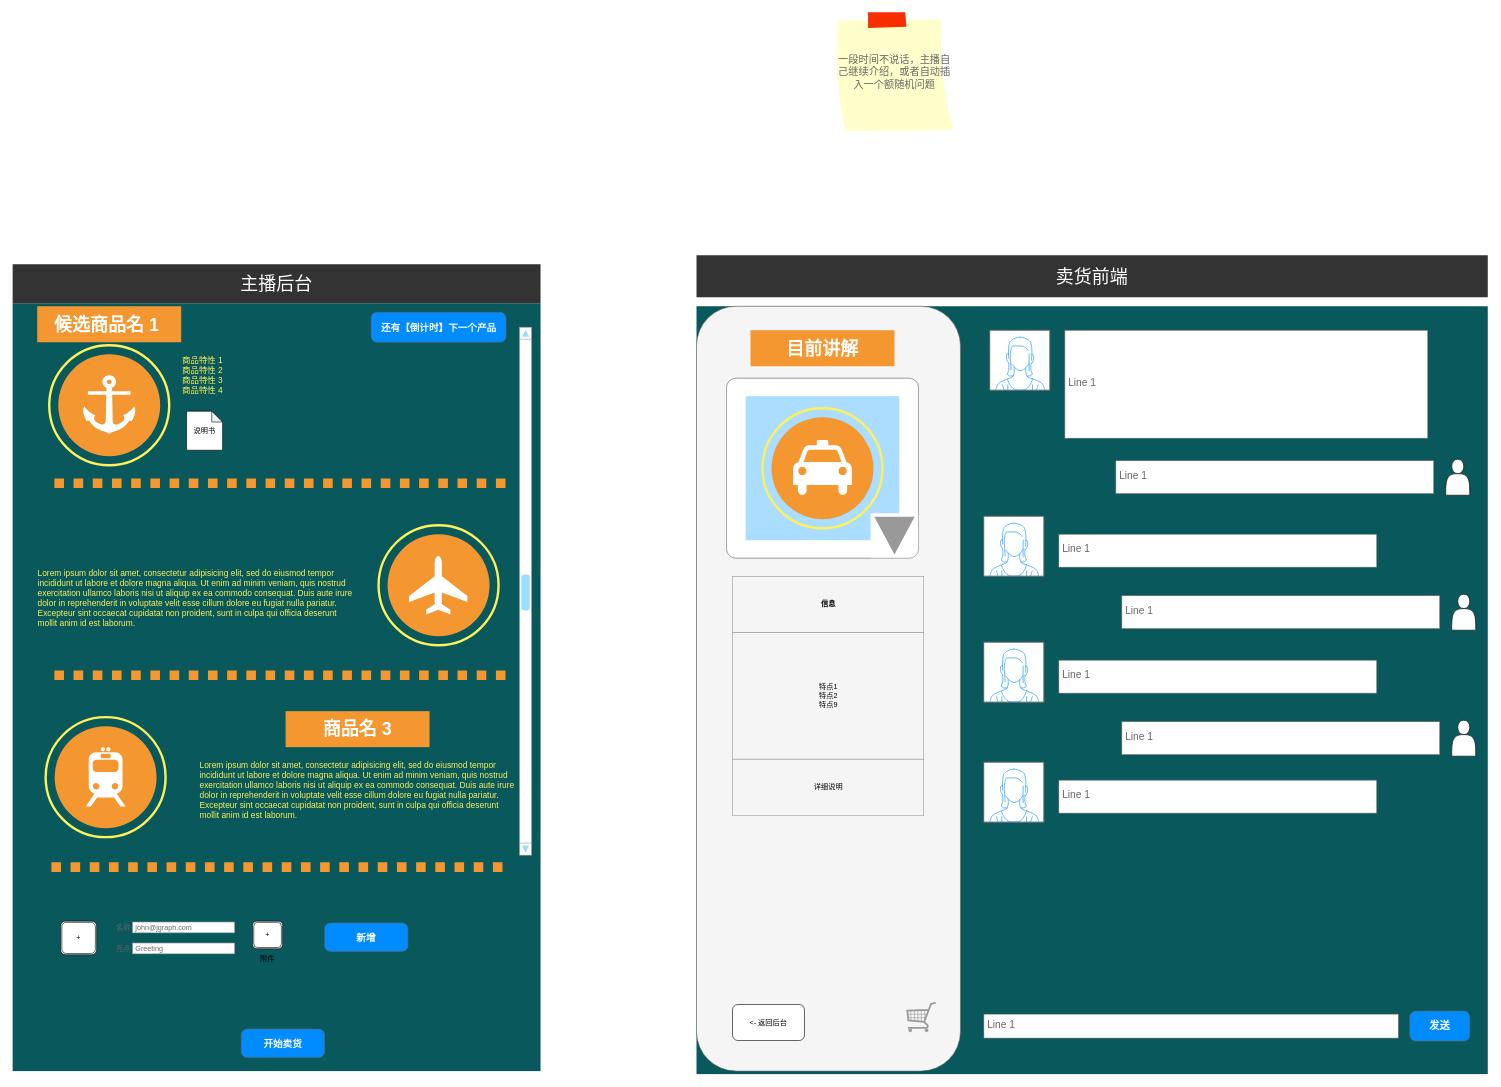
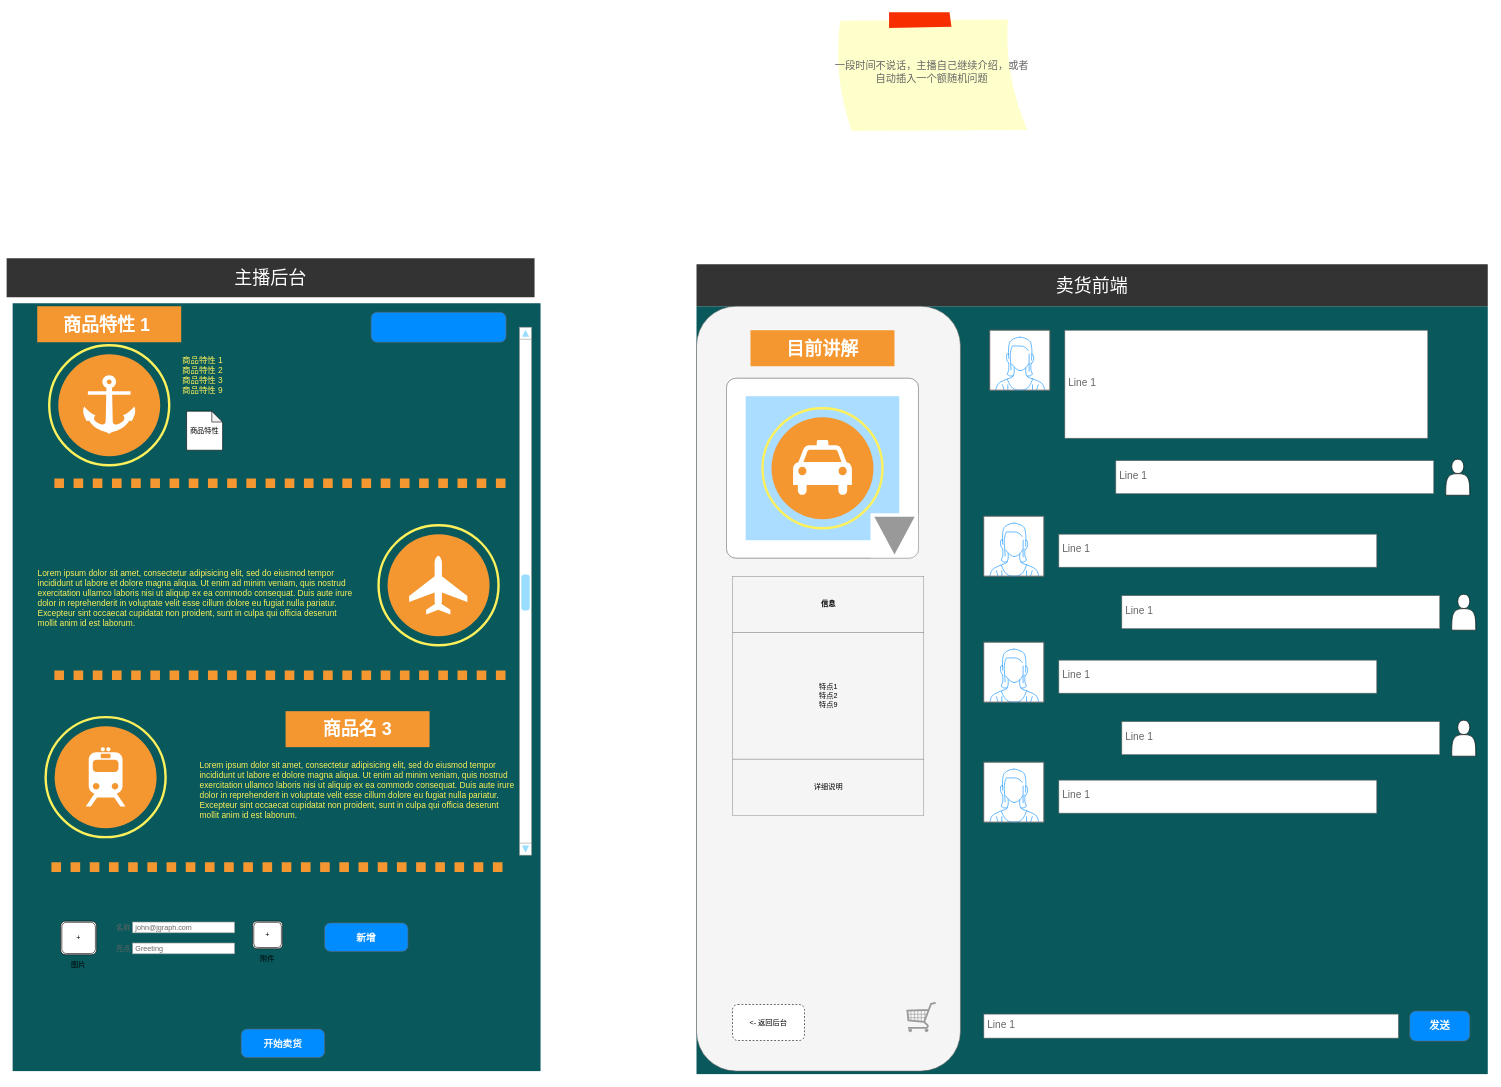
node "一段时间不说话，主播自己继续介绍，或者自动插入一个额随机问题": size 120x120 -> 195x120
node "卖货前端": moved (1092, 276) -> (1092, 285)
node "主播后台": moved (276, 284) -> (270, 278)
node "候选商品名 1": label "候选商品名 1" -> "商品特性 1"
node "还有【倒计时】下一个产品": removed
node "商品特性 1 商品特性 2 商品特性 3 商品特性 4": label "商品特性 1 商品特性 2 商品特性 3 商品特性 4" -> "商品特性 1 商品特性 2 商品特性 3 商品特性 9"
node "说明书": label "说明书" -> "商品特性"
node "图片": added
node "<- 返回后台": style solid -> dashed
